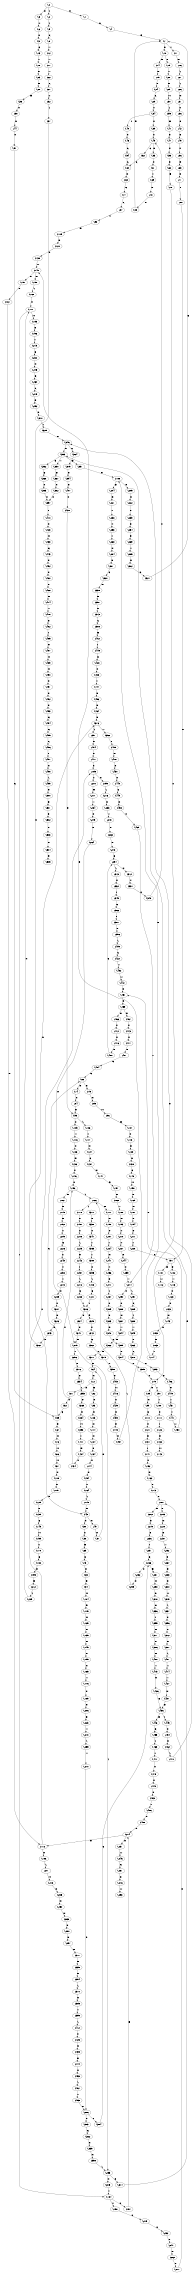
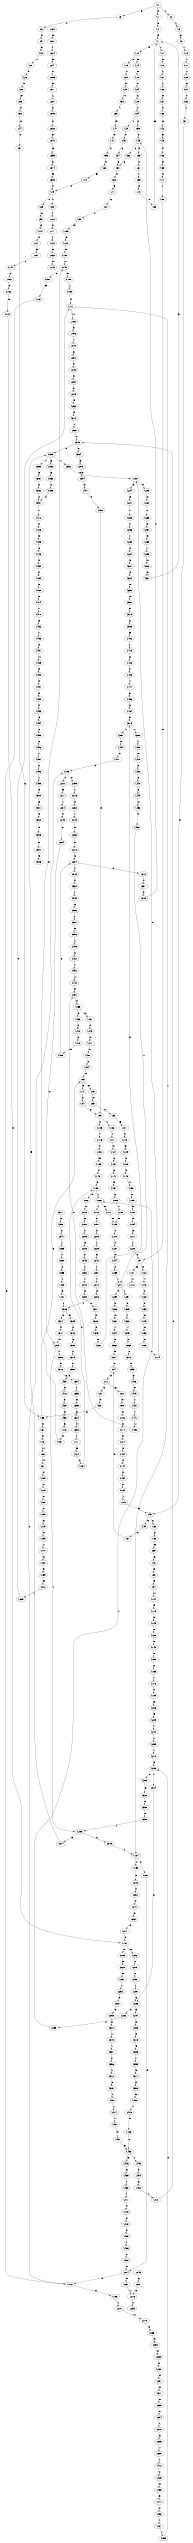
edge "S177" -> "S190": now "S177" -> "S193"
edge "S231" -> "S246": now "S231" -> "S276"
